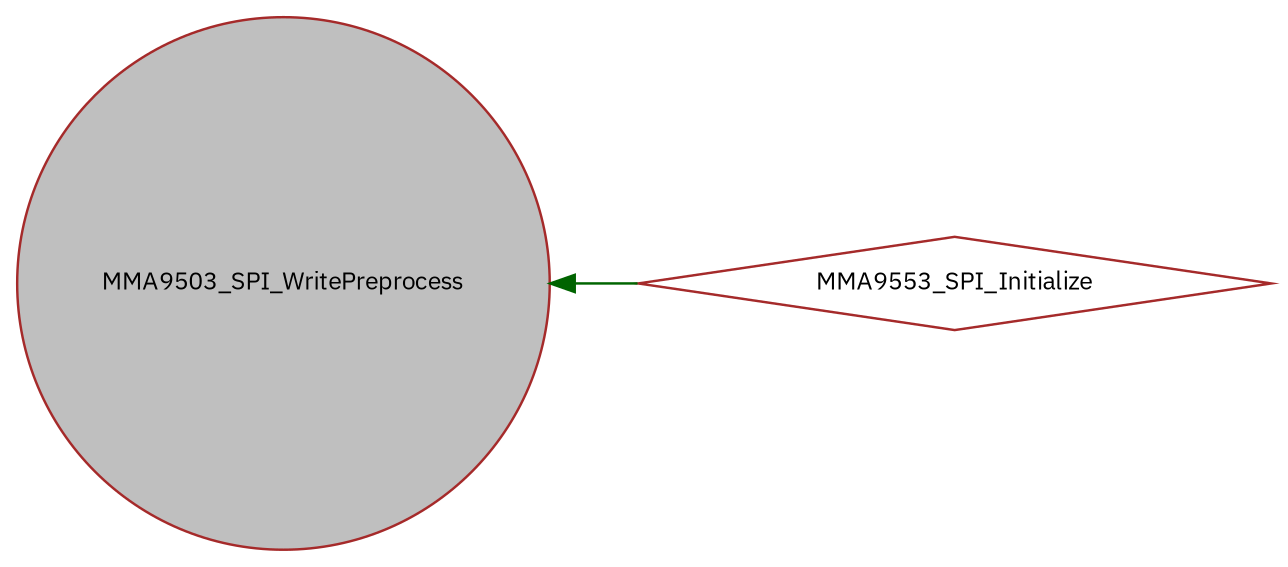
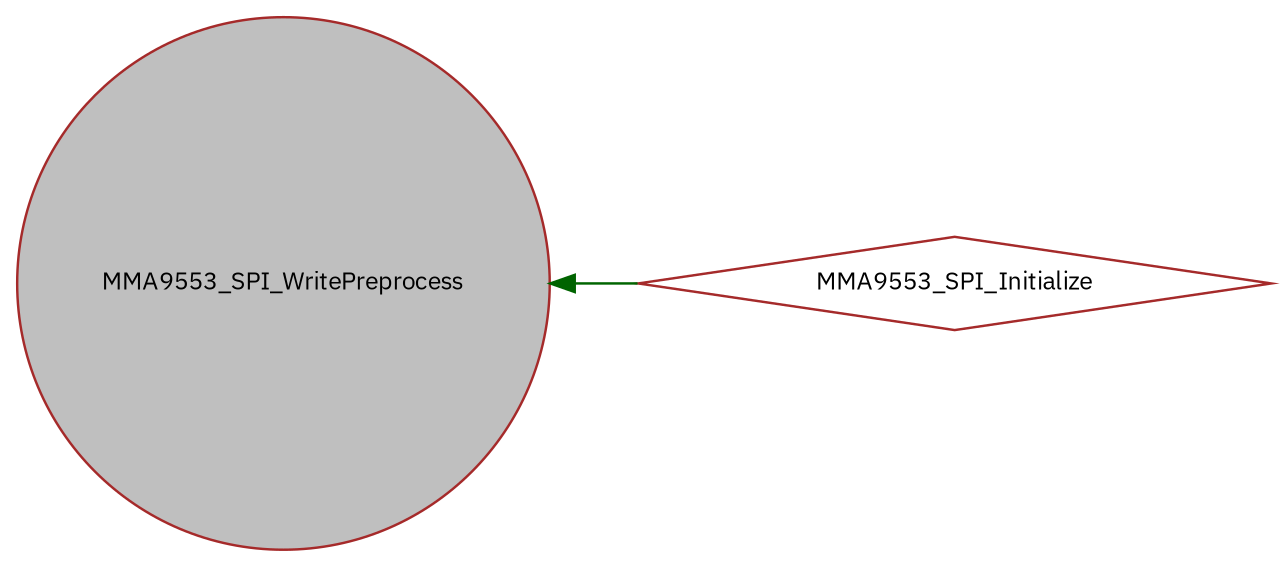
node "MMA9503_SPI_WritePreprocess": label "MMA9503_SPI_WritePreprocess" -> "MMA9553_SPI_WritePreprocess"
